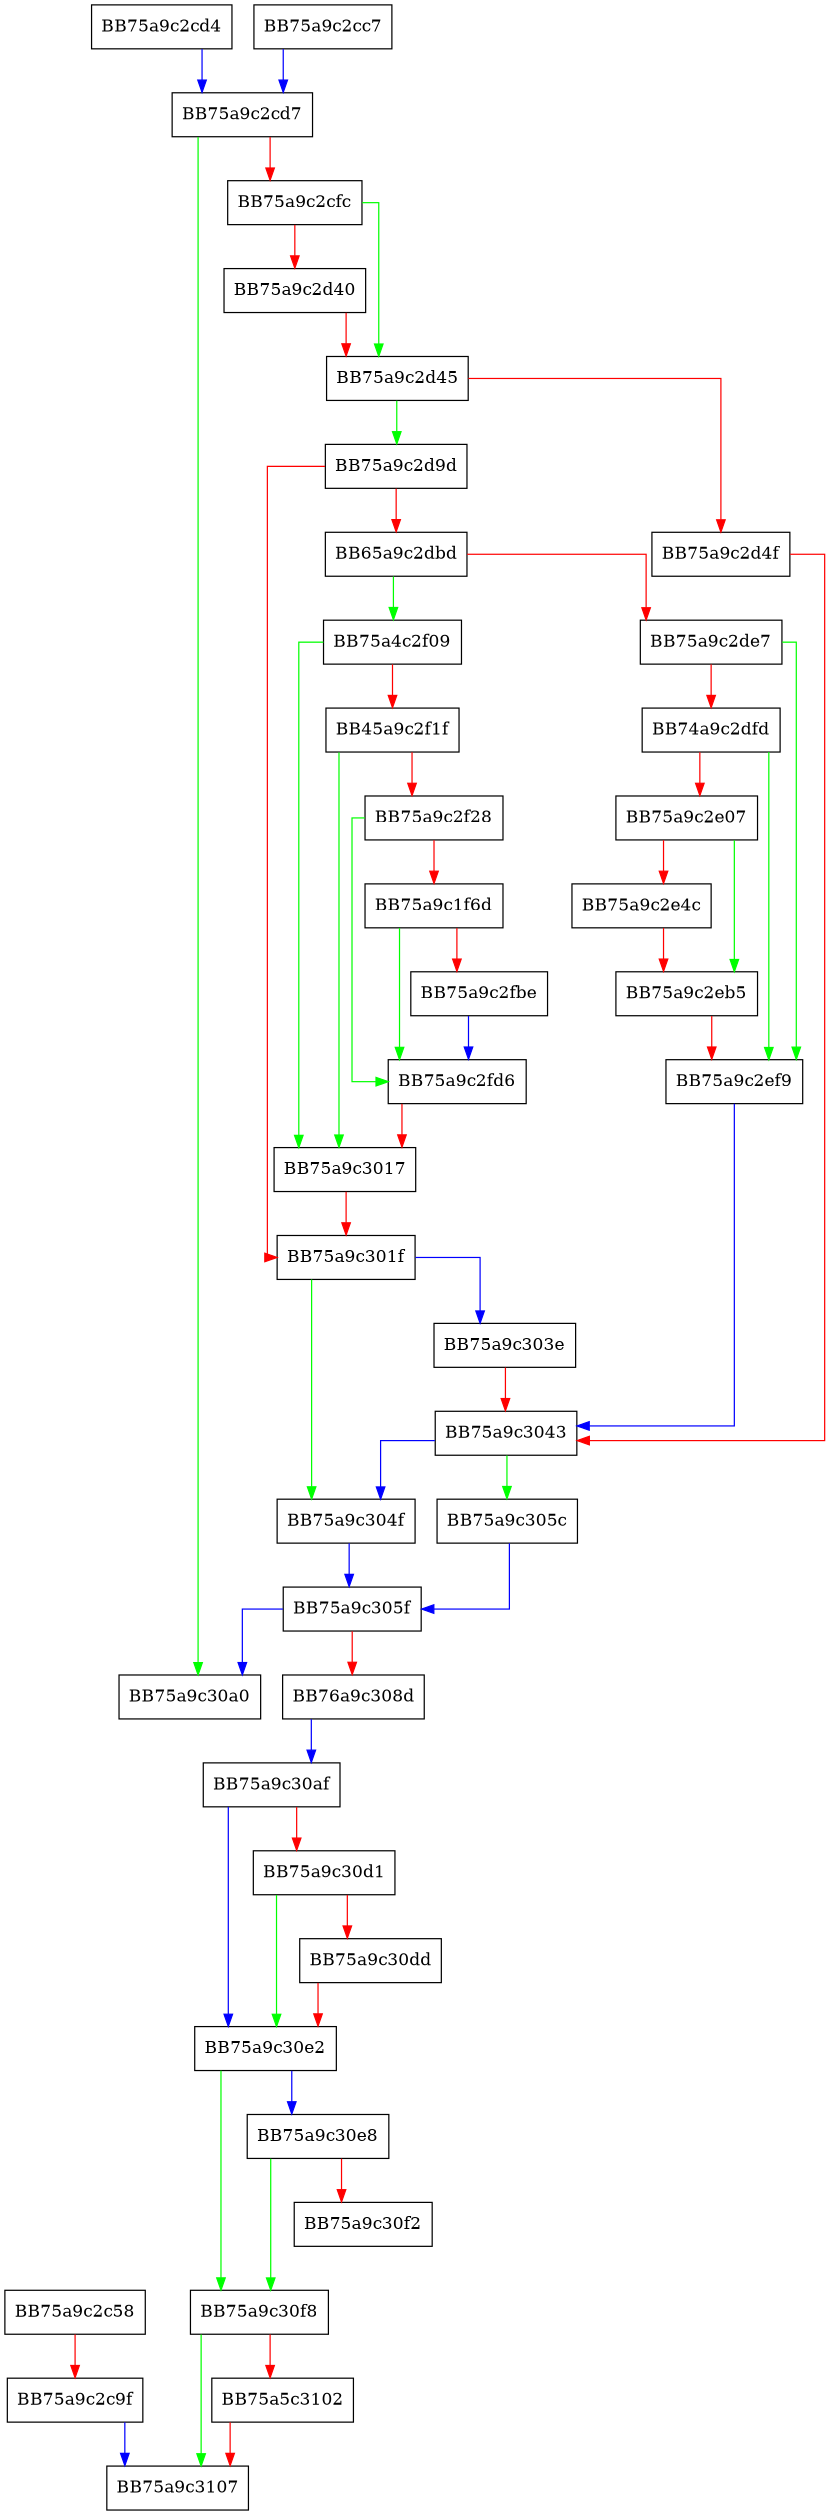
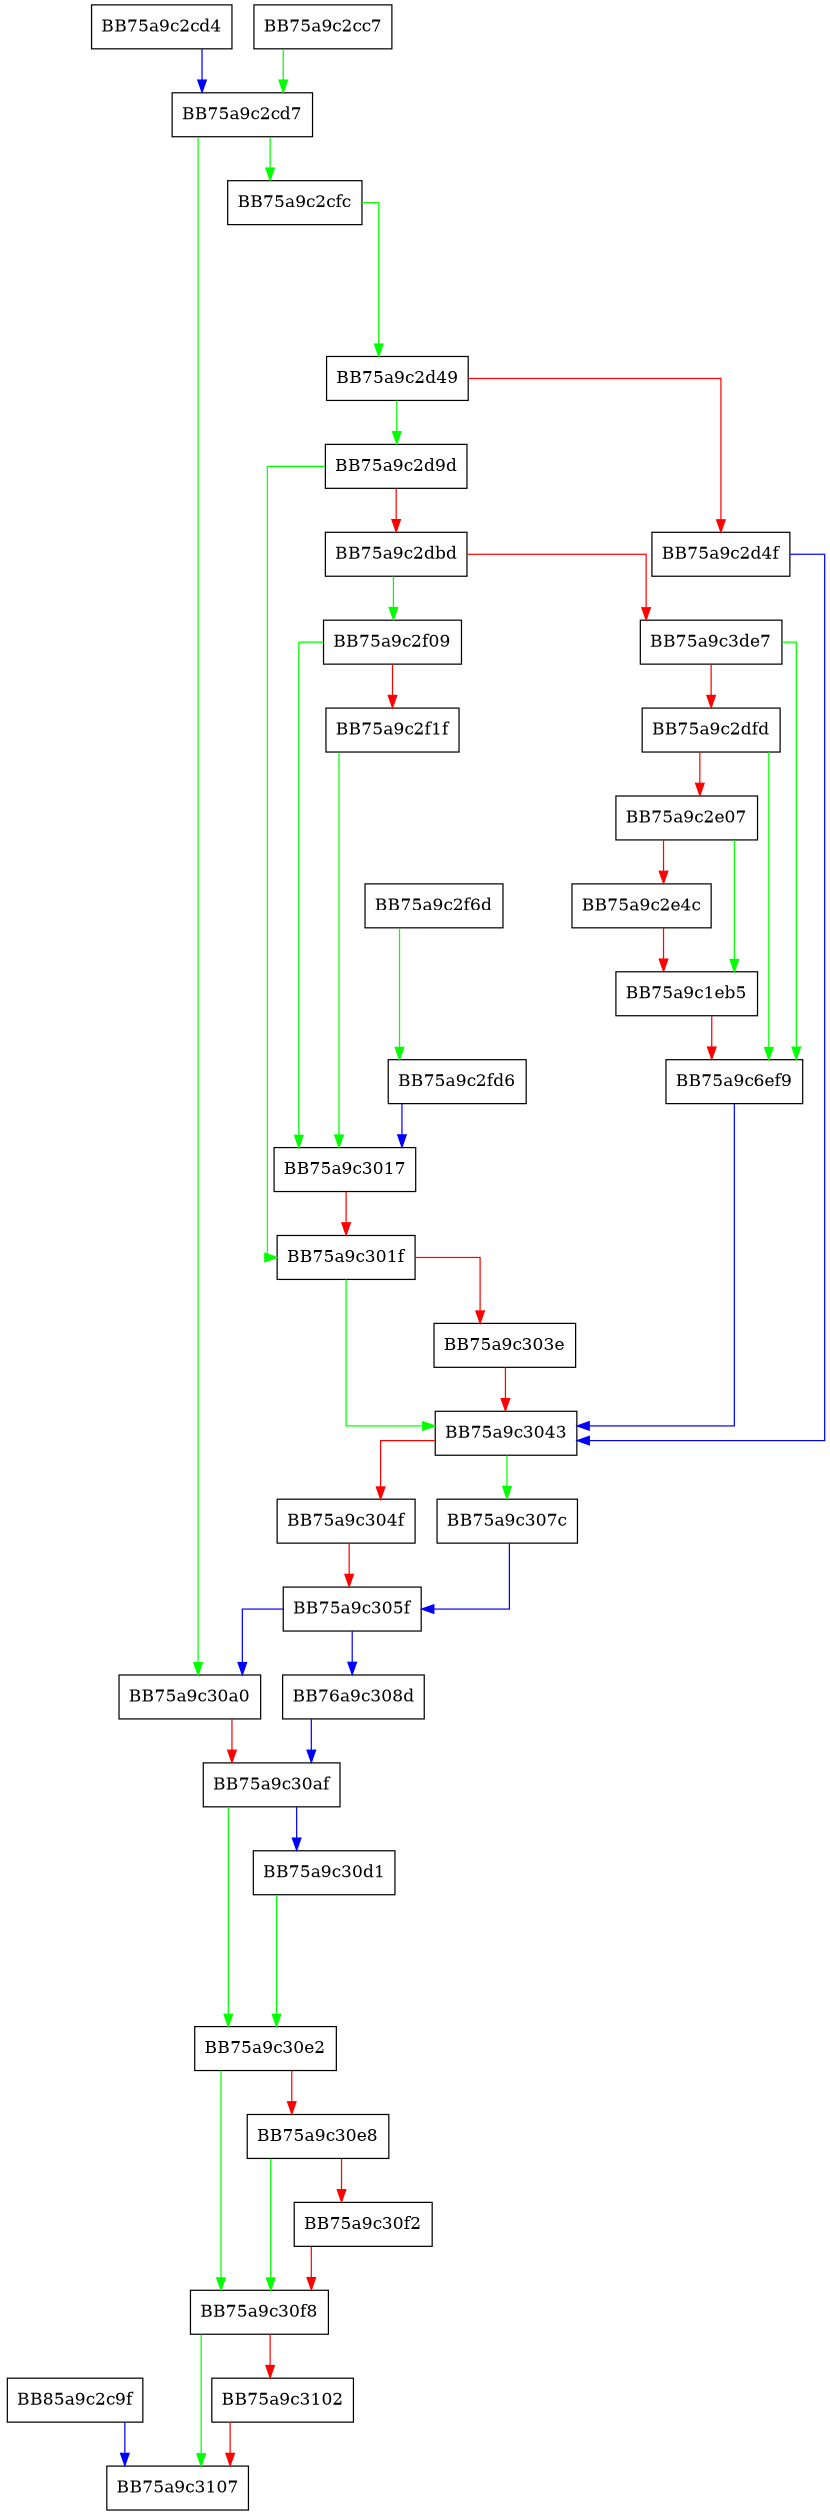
edge "BB75a9c2cc7" -> "BB75a9c2cd7": color blue -> green
edge "BB75a9c2cd7" -> "BB75a9c2cfc": color red -> green
node "BB75a9c2d40": removed
node "BB75a9c2d45": label "BB75a9c2d45" -> "BB75a9c2d49"
node "BB65a9c2dbd": label "BB65a9c2dbd" -> "BB75a9c2dbd"
node "BB75a4c2f09": label "BB75a4c2f09" -> "BB75a9c2f09"
node "BB75a9c2de7": label "BB75a9c2de7" -> "BB75a9c3de7"
node "BB45a9c2f1f": label "BB45a9c2f1f" -> "BB75a9c2f1f"
node "BB74a9c2dfd": label "BB74a9c2dfd" -> "BB75a9c2dfd"
node "BB75a9c2f28": removed
edge "BB75a9c2d9d" -> "BB75a9c301f": color red -> green
node "BB75a9c1f6d": label "BB75a9c1f6d" -> "BB75a9c2f6d"
node "BB75a9c2fbe": removed
node "BB75a9c2eb5": label "BB75a9c2eb5" -> "BB75a9c1eb5"
node "BB75a9c2ef9": label "BB75a9c2ef9" -> "BB75a9c6ef9"
edge "BB75a9c2d4f" -> "BB75a9c3043": color red -> blue
edge "BB75a9c2fd6" -> "BB75a9c3017": color red -> blue
edge "BB75a9c301f" -> "BB75a9c303e": color blue -> red
edge "BB75a9c301f" -> "BB75a9c304f": now "BB75a9c301f" -> "BB75a9c3043"
edge "BB75a9c3043" -> "BB75a9c304f": color blue -> red
node "BB75a9c305c": label "BB75a9c305c" -> "BB75a9c307c"
edge "BB75a9c304f" -> "BB75a9c305f": color blue -> red
edge "BB75a9c305f" -> "BB76a9c308d": color red -> blue
edge "BB75a9c30a0" -> "BB75a9c30af": added
edge "BB75a9c30af" -> "BB75a9c30d1": color red -> blue
edge "BB75a9c30af" -> "BB75a9c30e2": color blue -> green
node "BB75a9c30dd": removed
edge "BB75a9c30e2" -> "BB75a9c30e8": color blue -> red
edge "BB75a9c30f2" -> "BB75a9c30f8": added
node "BB75a9c2c58": removed
node "BB75a9c2c9f": label "BB75a9c2c9f" -> "BB85a9c2c9f"
node "BB75a5c3102": label "BB75a5c3102" -> "BB75a9c3102"
